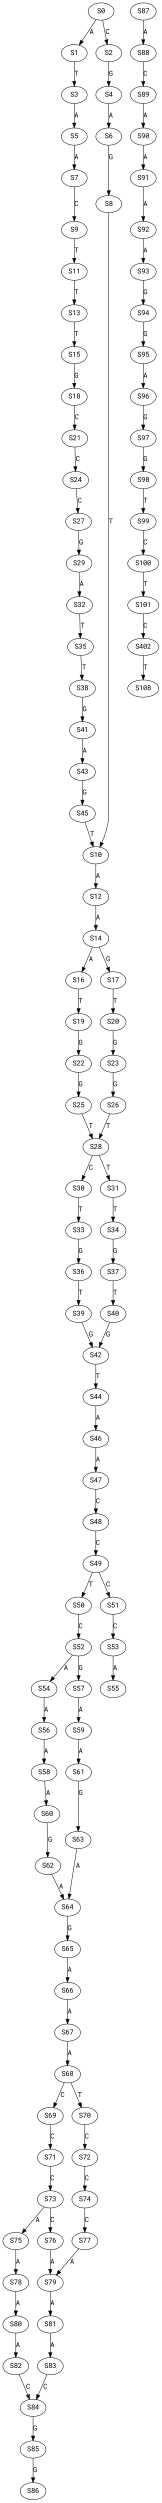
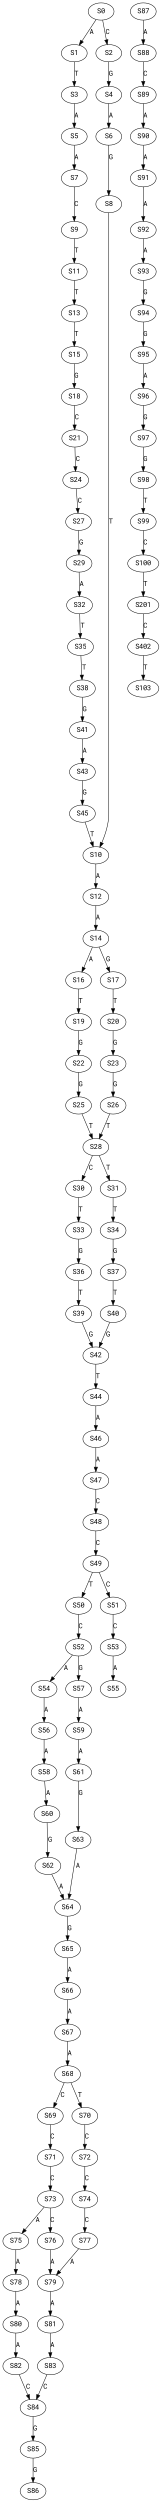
node "S101": label "S101" -> "S201"
node "S108": label "S108" -> "S103"
